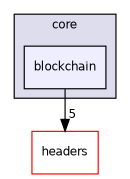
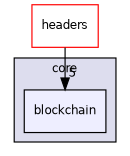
edge "blockchain" -> "headers": reversed
